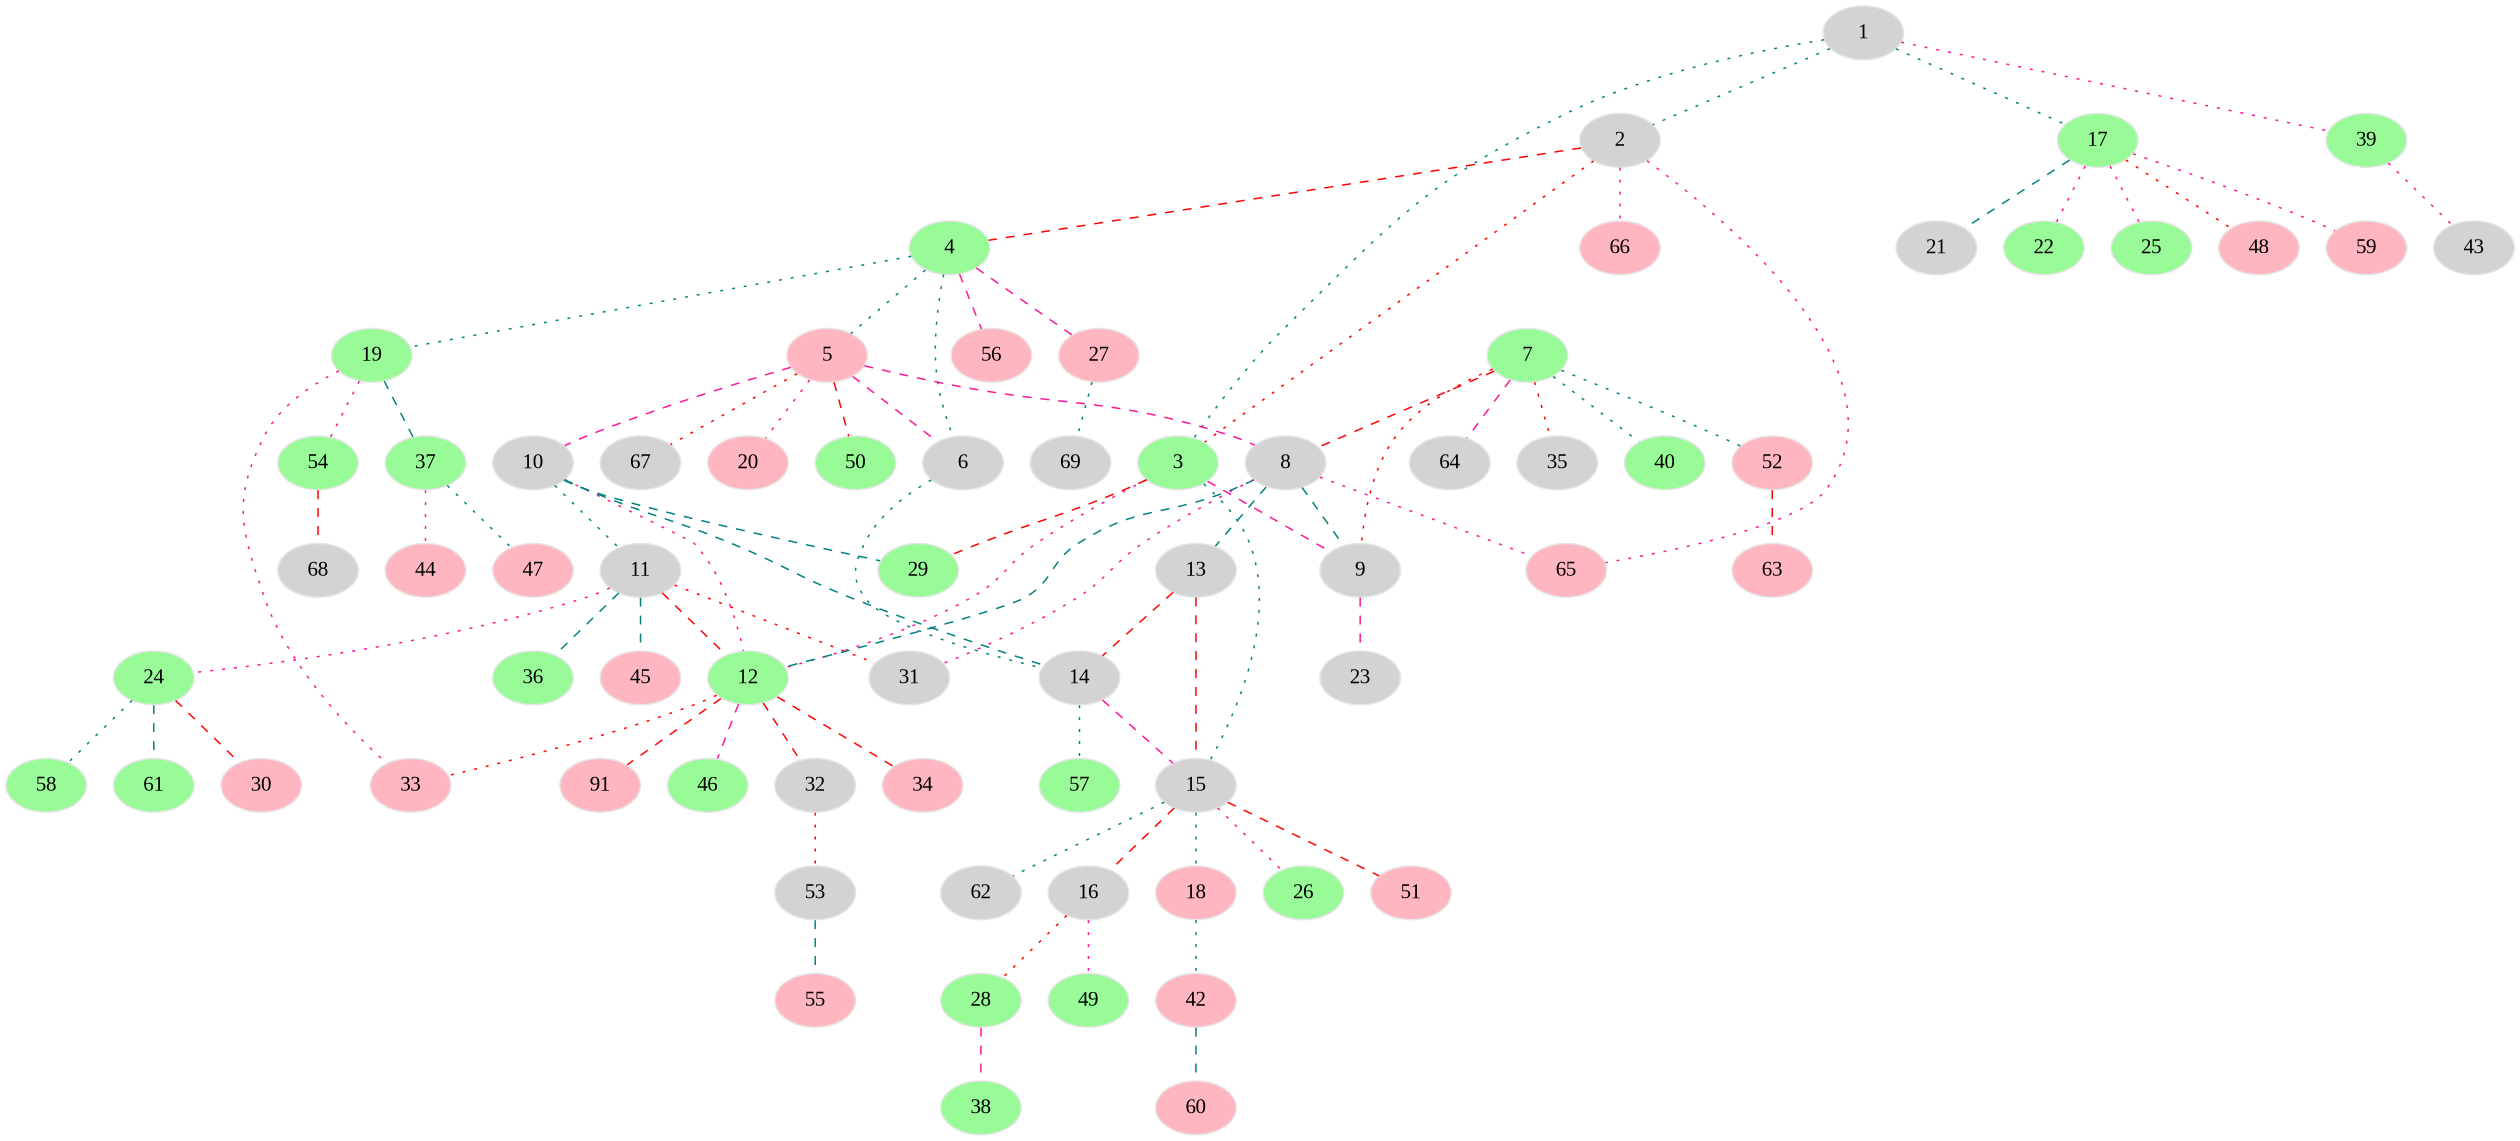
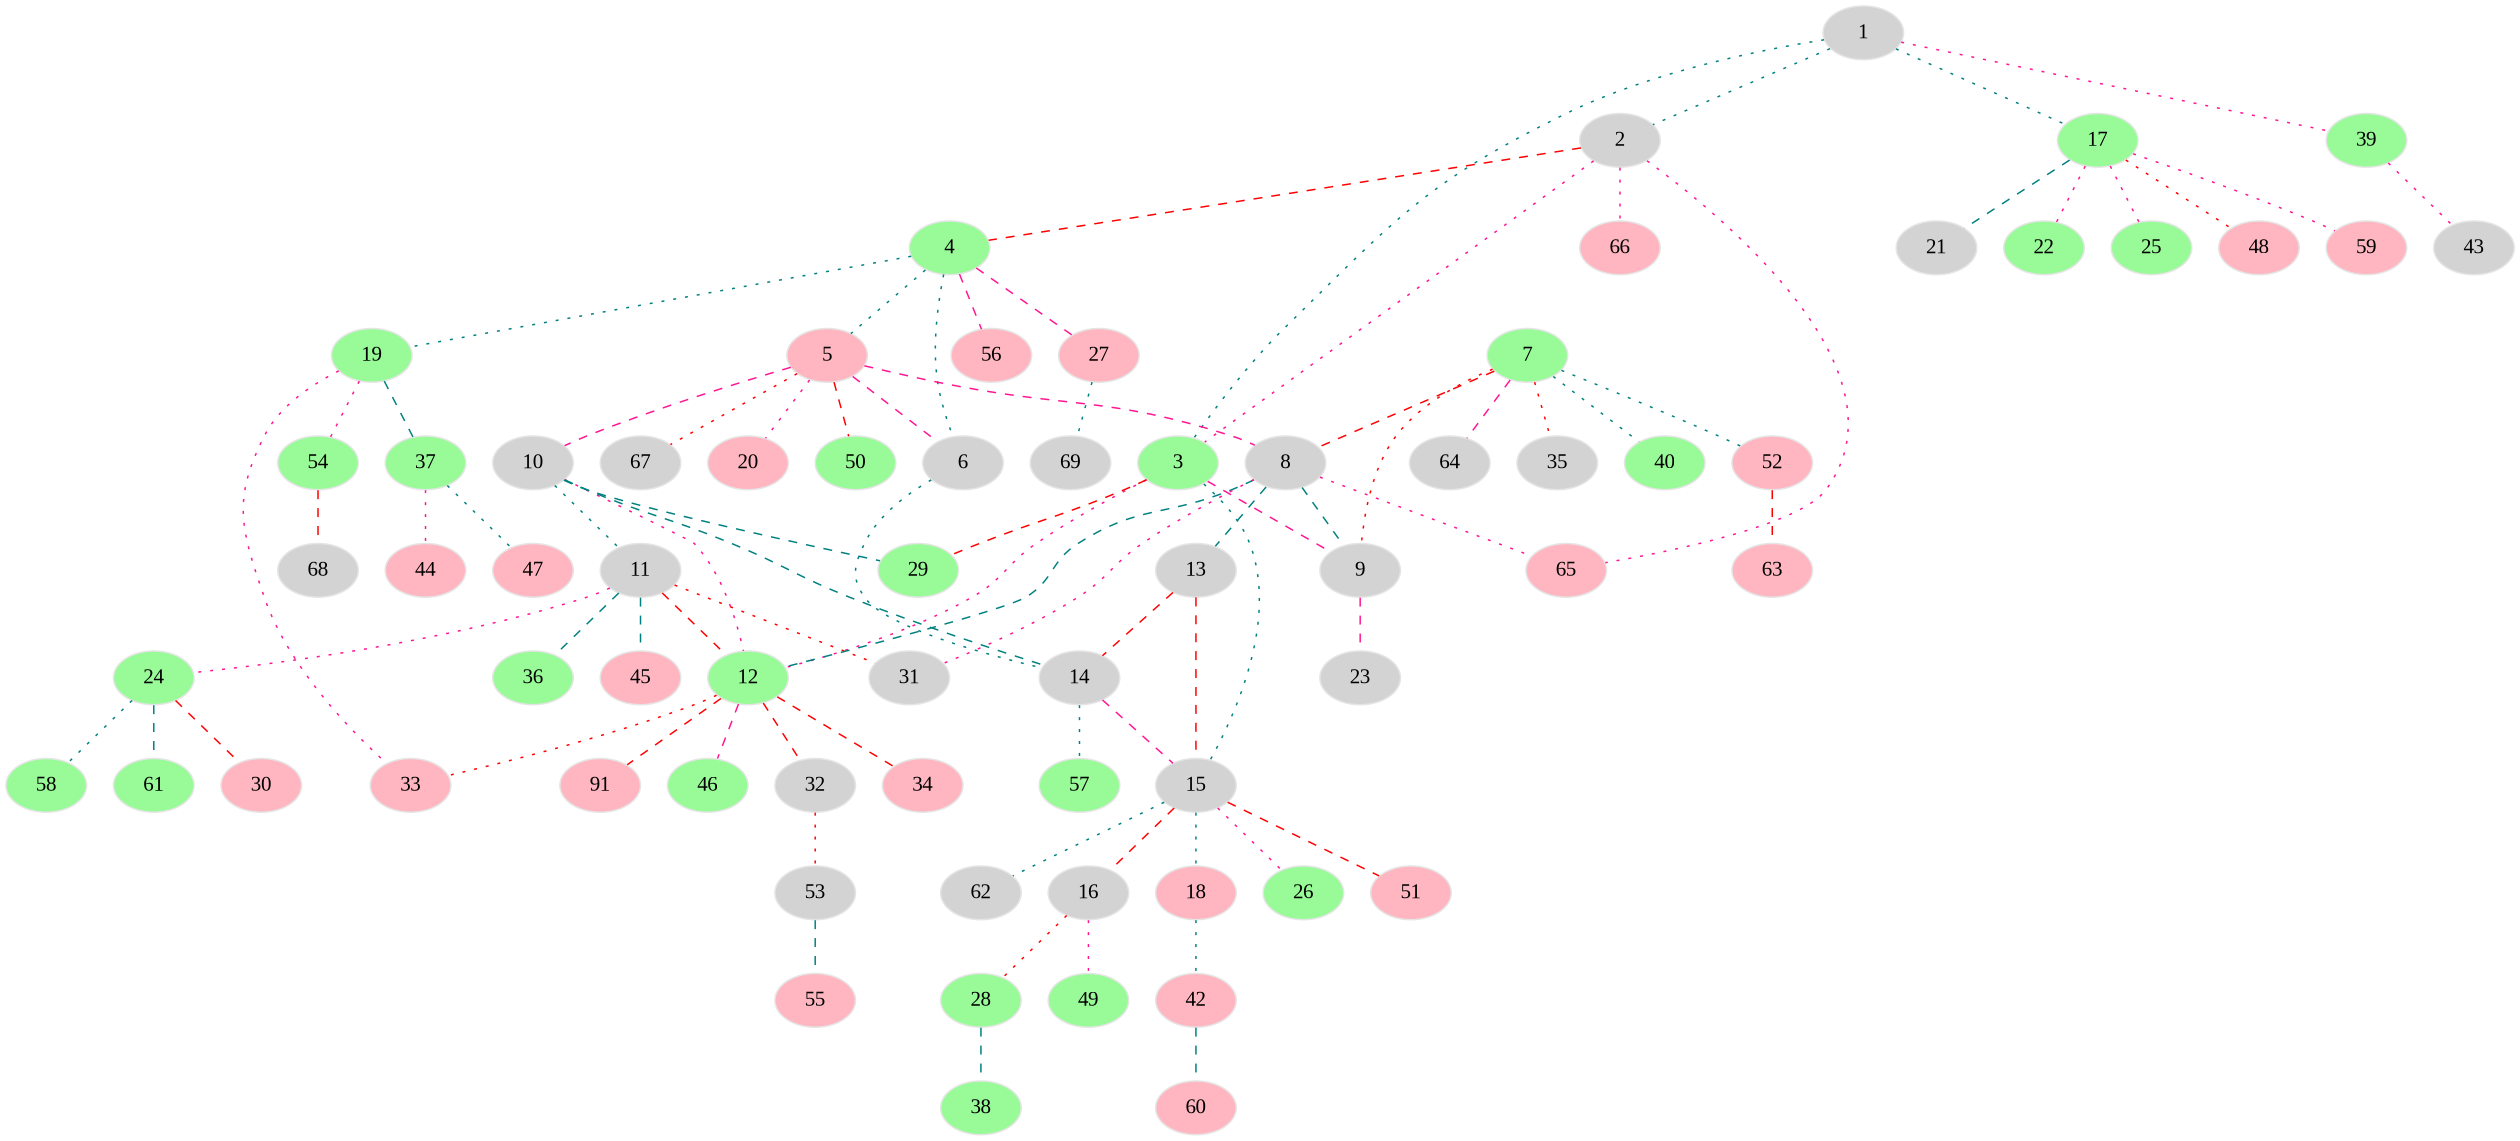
edge "2" -- "3": color red -> deeppink
edge "28" -- "38": color deeppink -> teal
